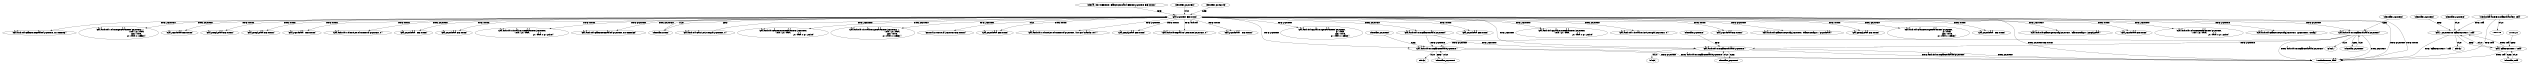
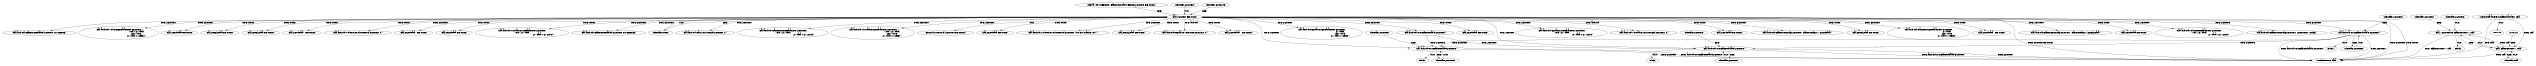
edge "(Call,android::BassSetStrength(pContext, 0))" -> "(Call,pContext == NULL)": reversed
edge "(Call,pContext == NULL)" -> "(Call,android::VirtualizerSetStrength(pContext, 0))": label "DDG: pContext" -> "DDG: android"
edge "(MethodParameterIn,effect_handle_t  self)" -> "(Call,* pContext = (EffectContext *) self)": now "(MethodParameterIn,effect_handle_t  self)" -> "(Call,(EffectContext *) self)"
